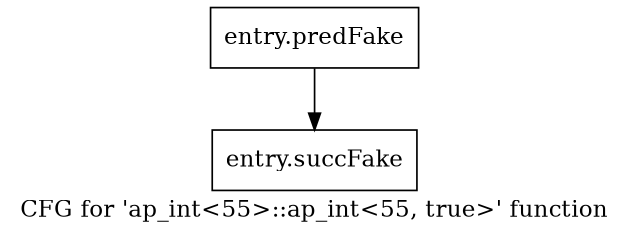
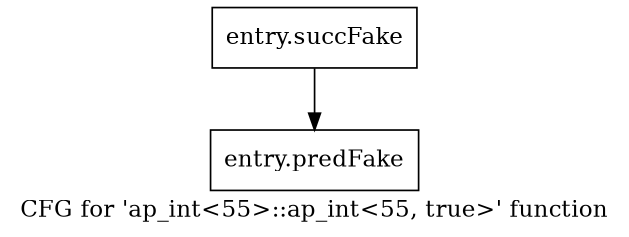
edge "entry.predFake" -> "entry.succFake": reversed
